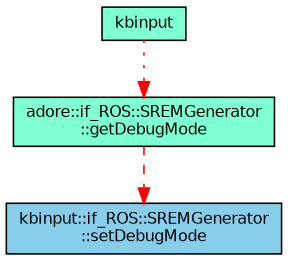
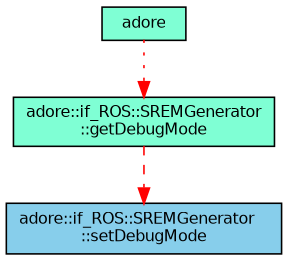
node "kbinput": label "kbinput" -> "adore"
node "kbinput::if_ROS::SREMGenerator ::setDebugMode": label "kbinput::if_ROS::SREMGenerator ::setDebugMode" -> "adore::if_ROS::SREMGenerator ::setDebugMode"
